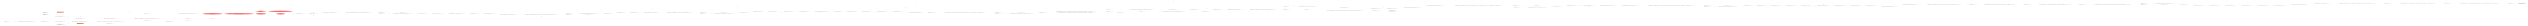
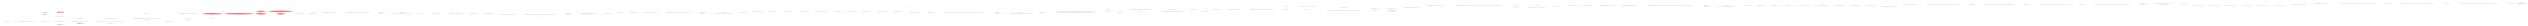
node "Connection conn@@@2@@@['0', '0', '1']": fillcolor tomato -> lightgray
